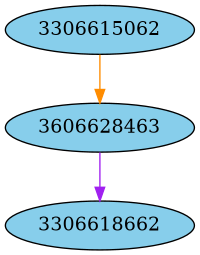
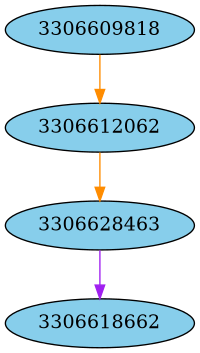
node "3306609818": added
node "3306615062": label "3306615062" -> "3306612062"
node "3606628463": label "3606628463" -> "3306628463"
